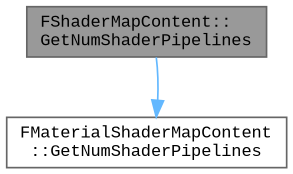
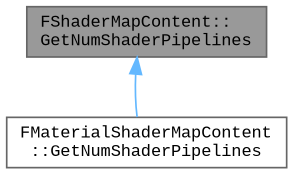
edge "FShaderMapContent:: GetNumShaderPipelines" -> "FMaterialShaderMapContent ::GetNumShaderPipelines": reversed
